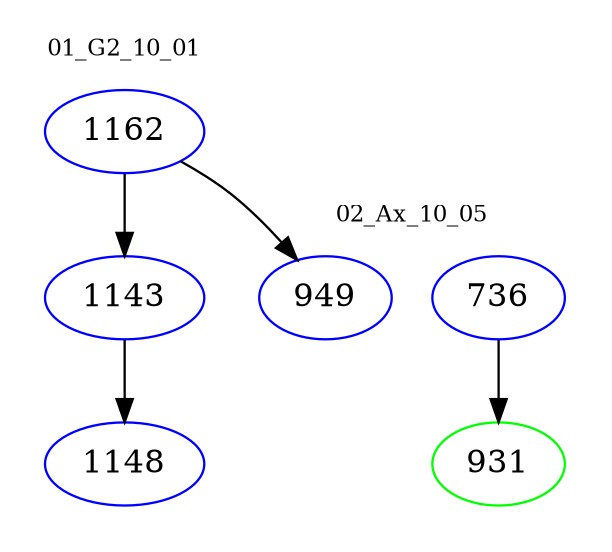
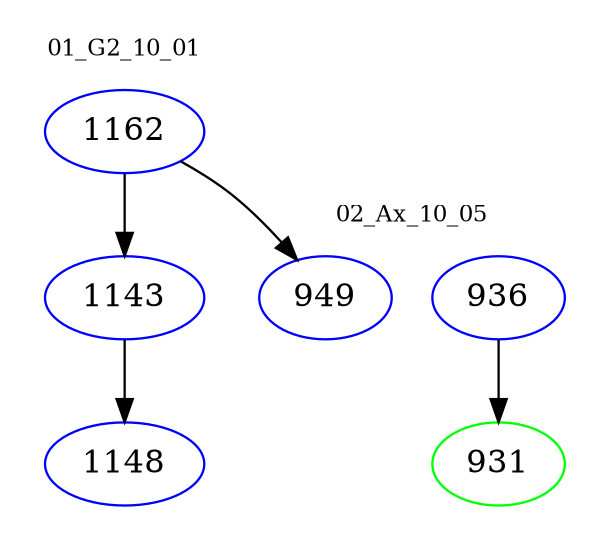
node "736": label "736" -> "936"
